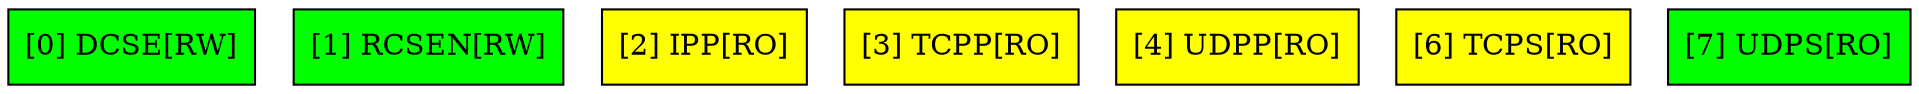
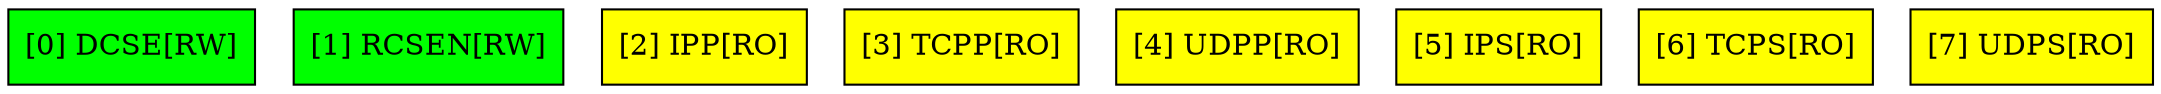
node "[5] IPS[RO]": added
node "[7] UDPS[RO]": fillcolor green -> yellow
